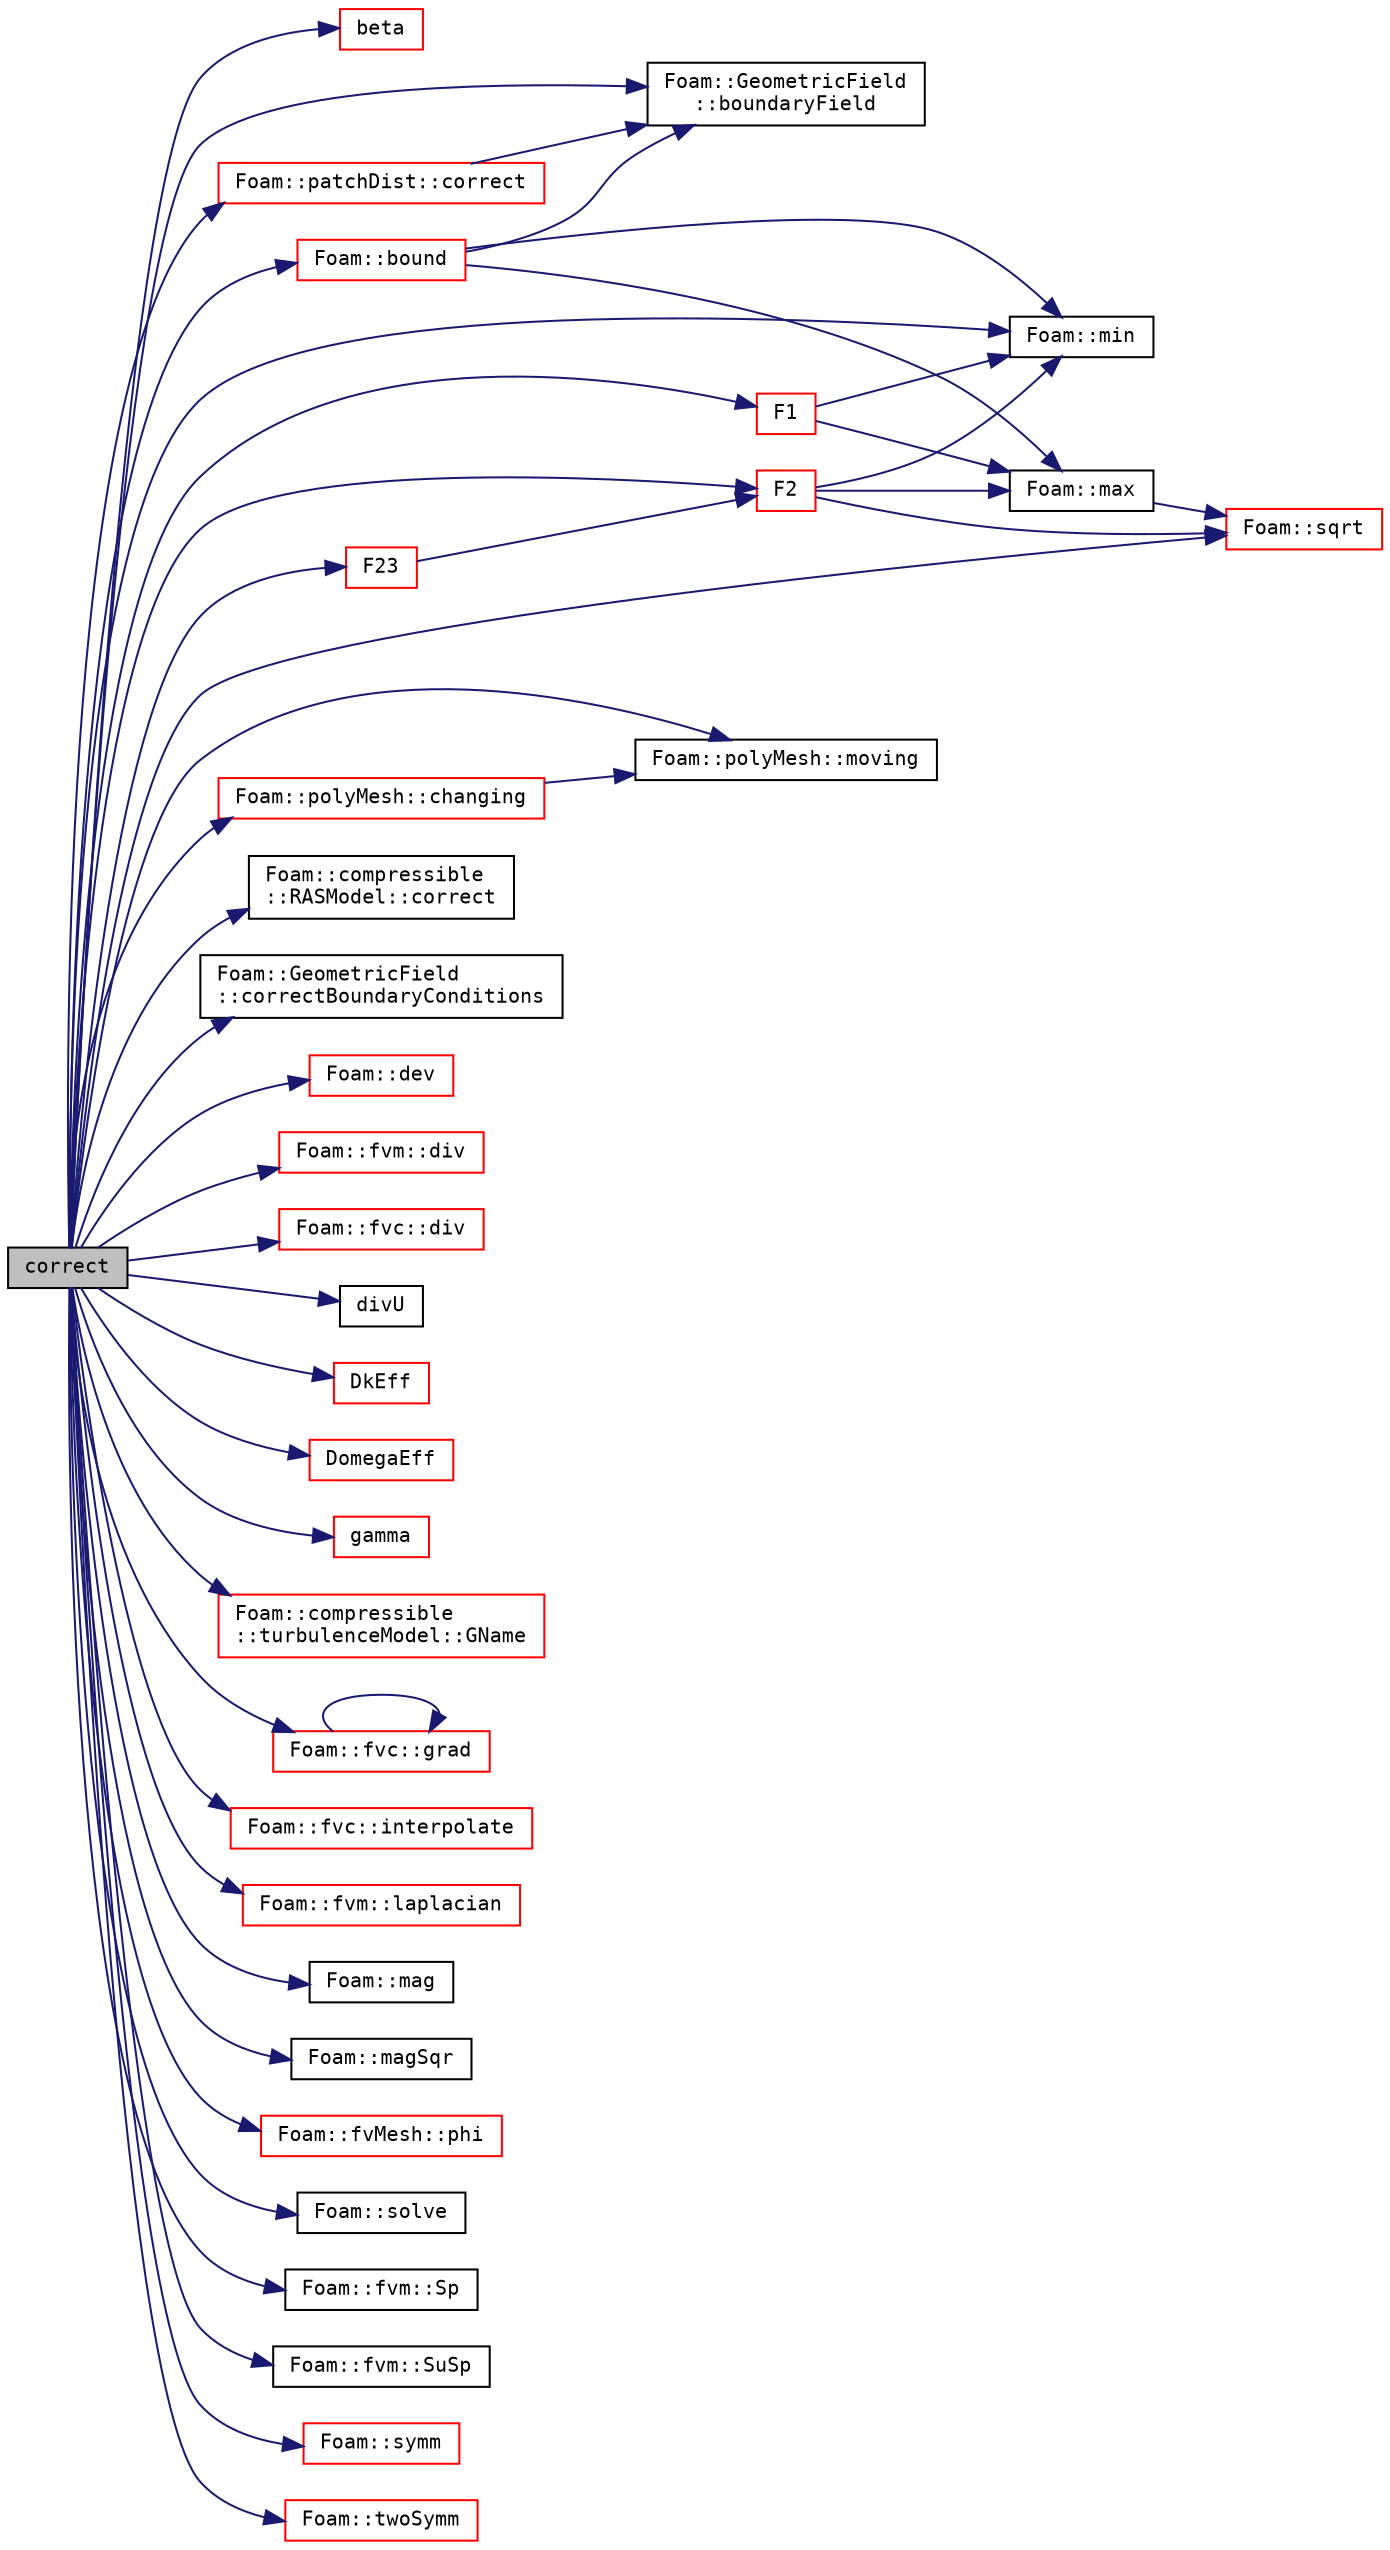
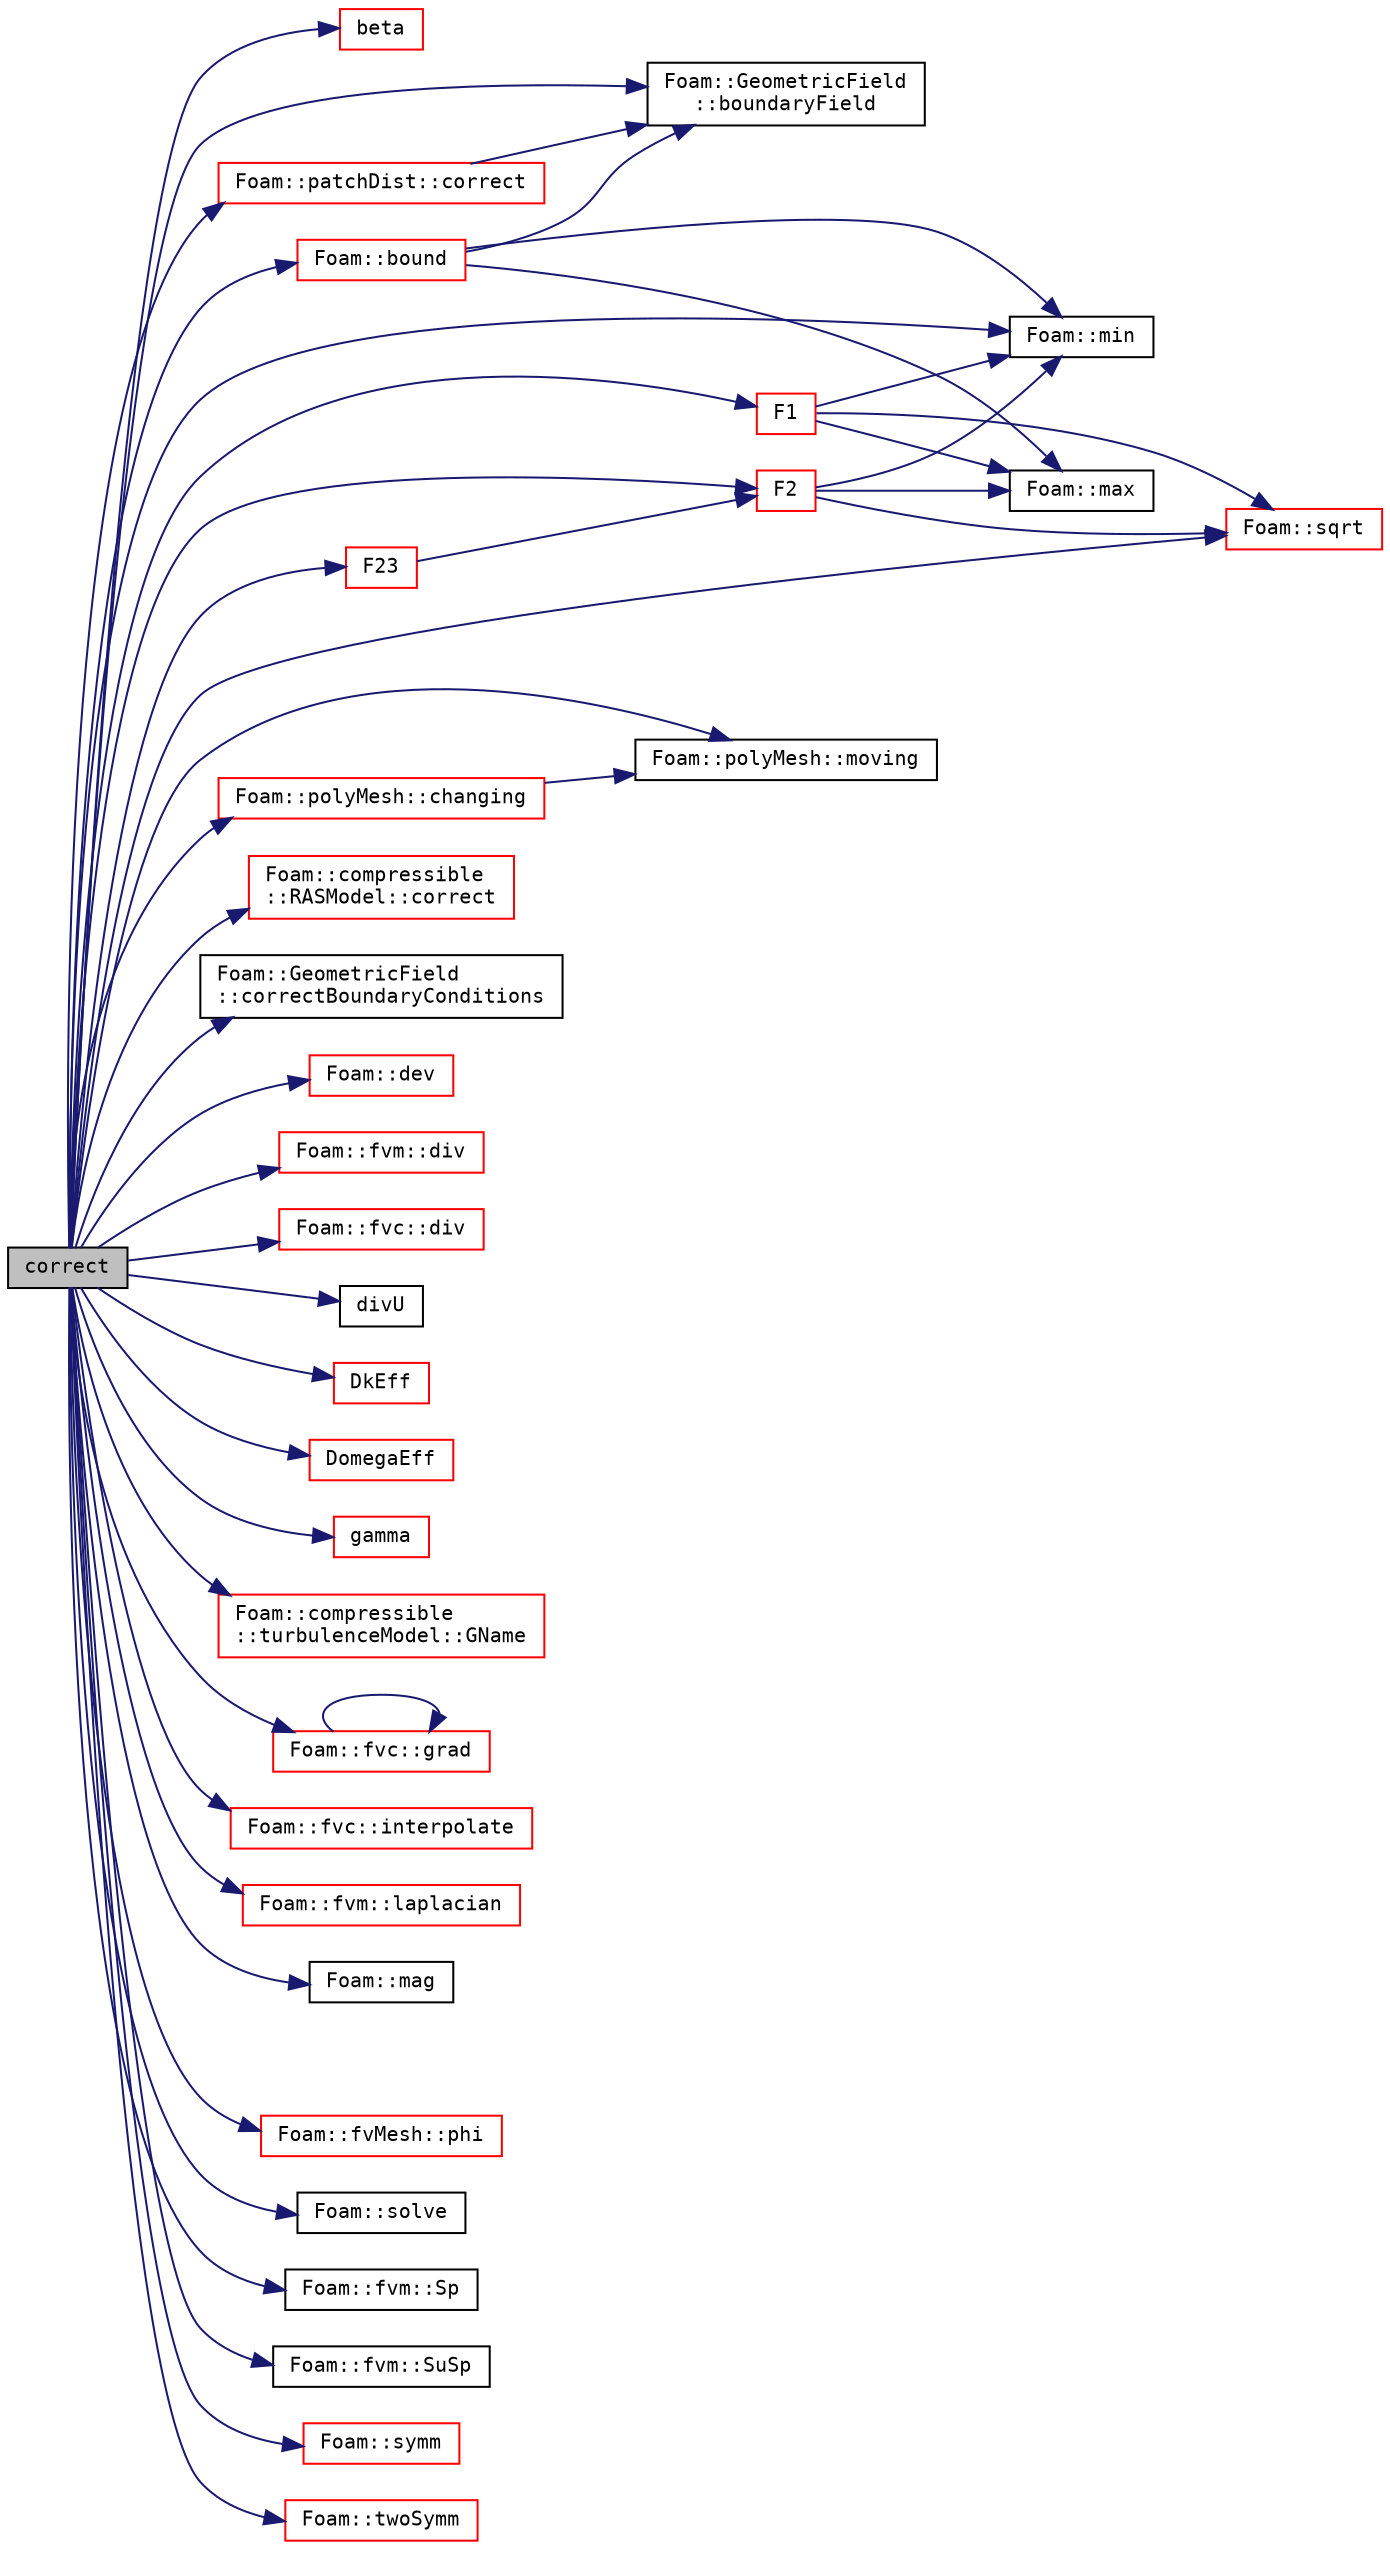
edge "Foam::max" -> "Foam::sqrt": now "F1" -> "Foam::sqrt"
node "Foam::compressible ::RASModel::correct": color black -> red
node "Foam::magSqr": removed
